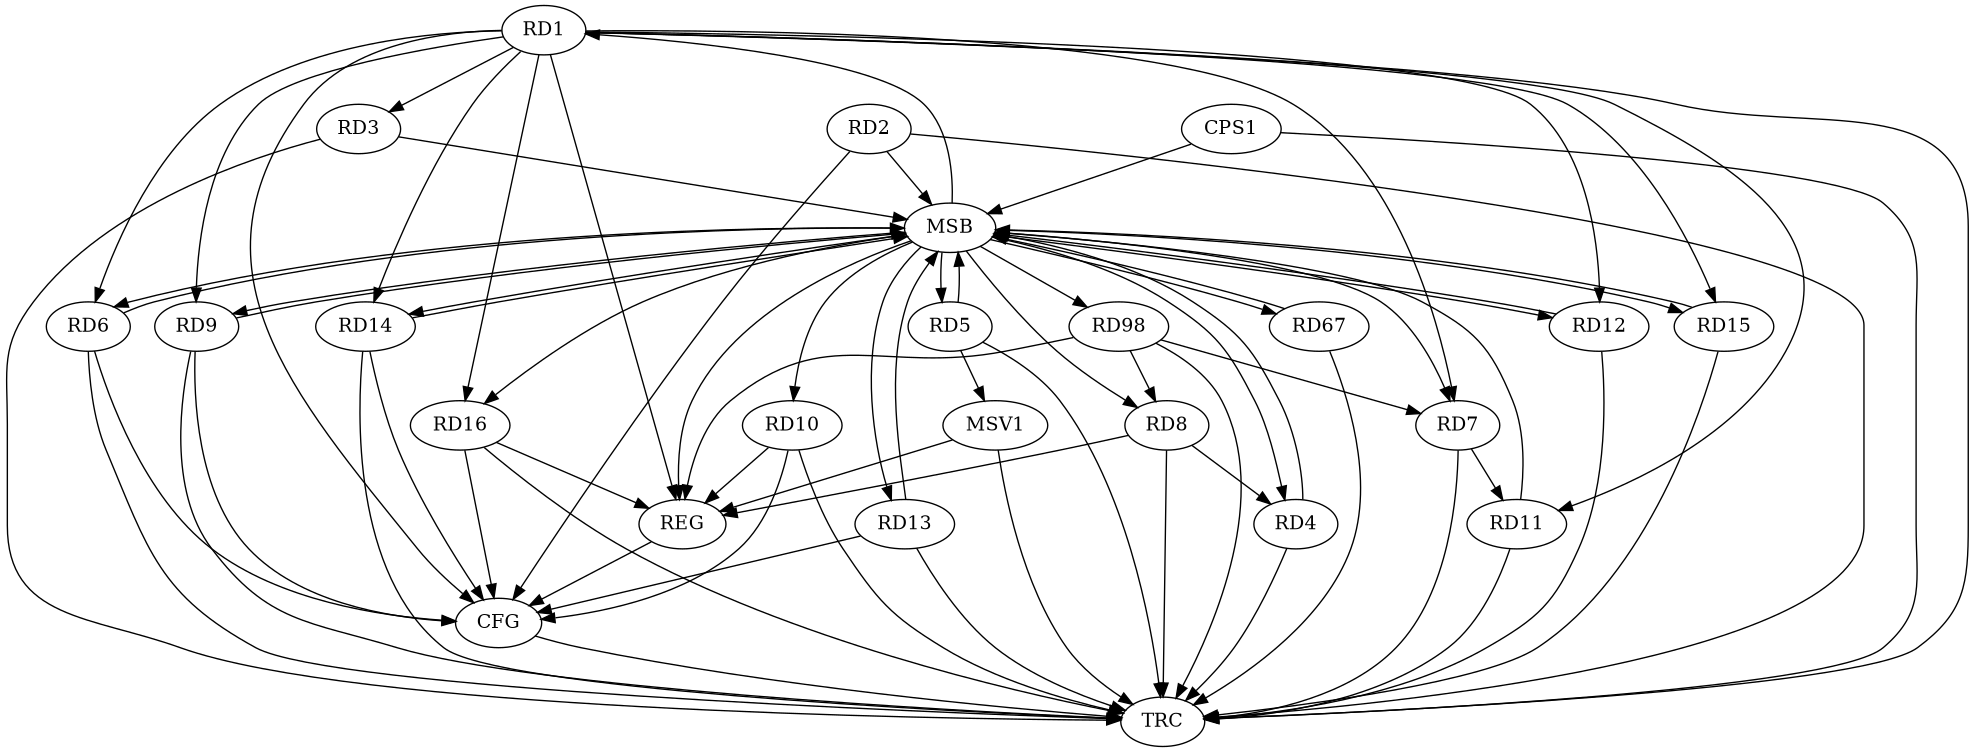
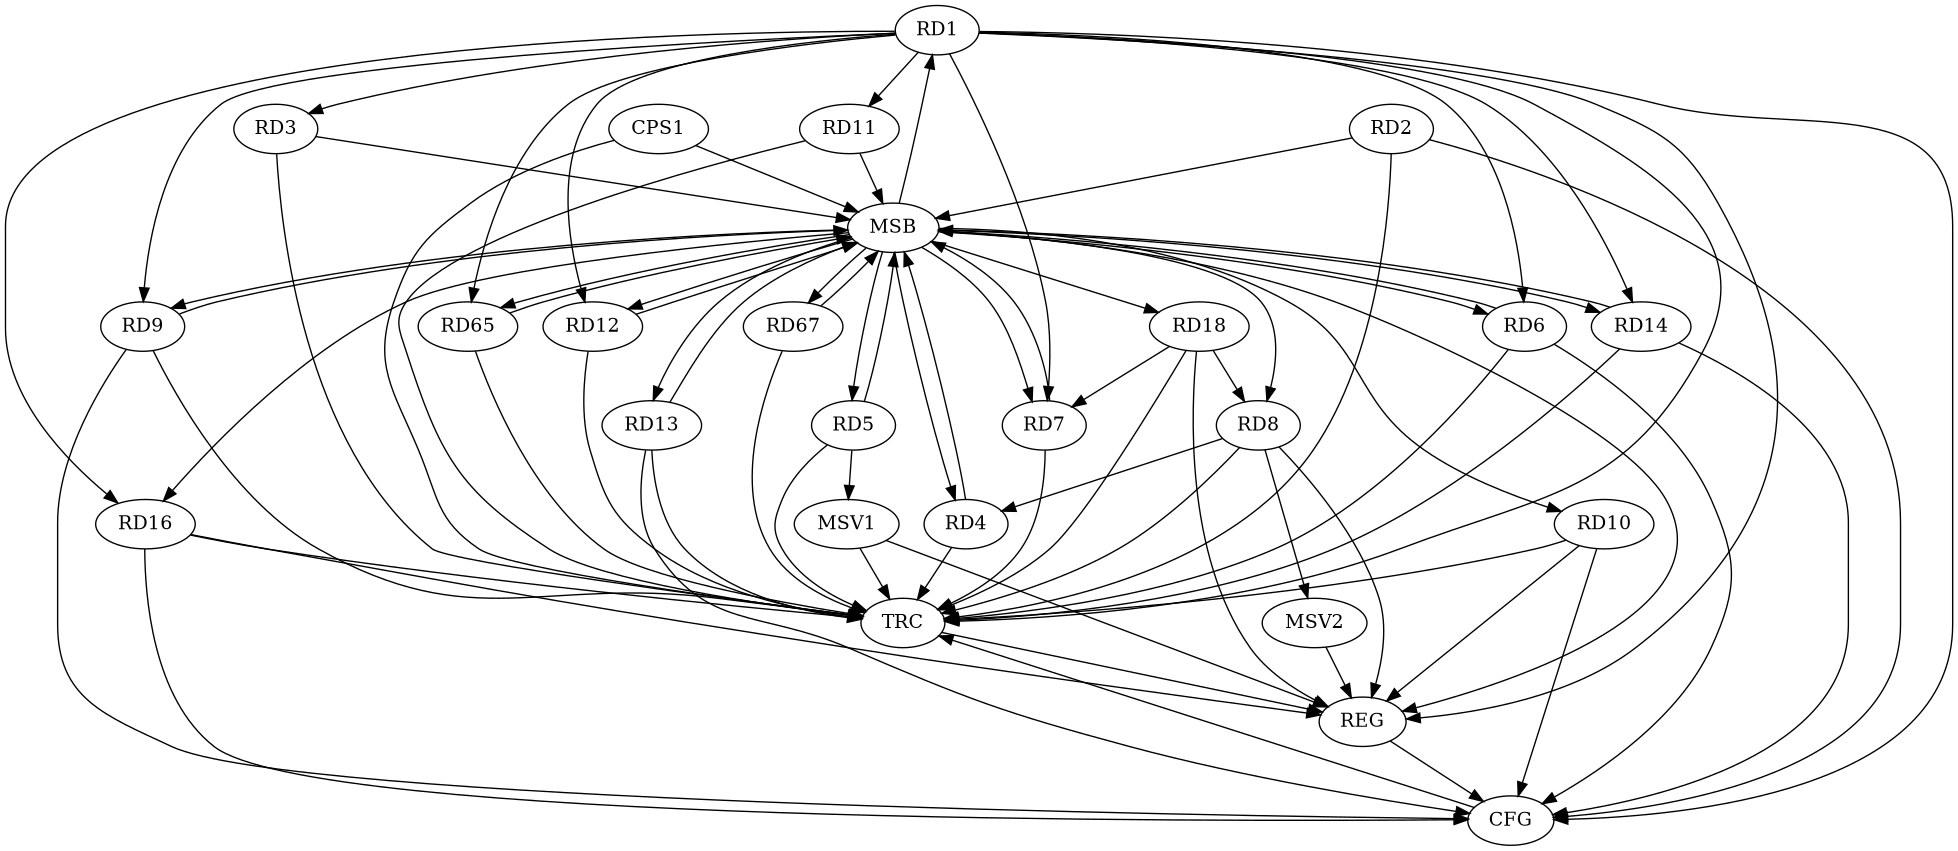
node "RD98": label "RD98" -> "RD18"
node "RD15": label "RD15" -> "RD65"
edge "RD7" -> "RD11": now "RD7" -> "MSB"
node "MSV2": added
edge "TRC" -> "REG": added
